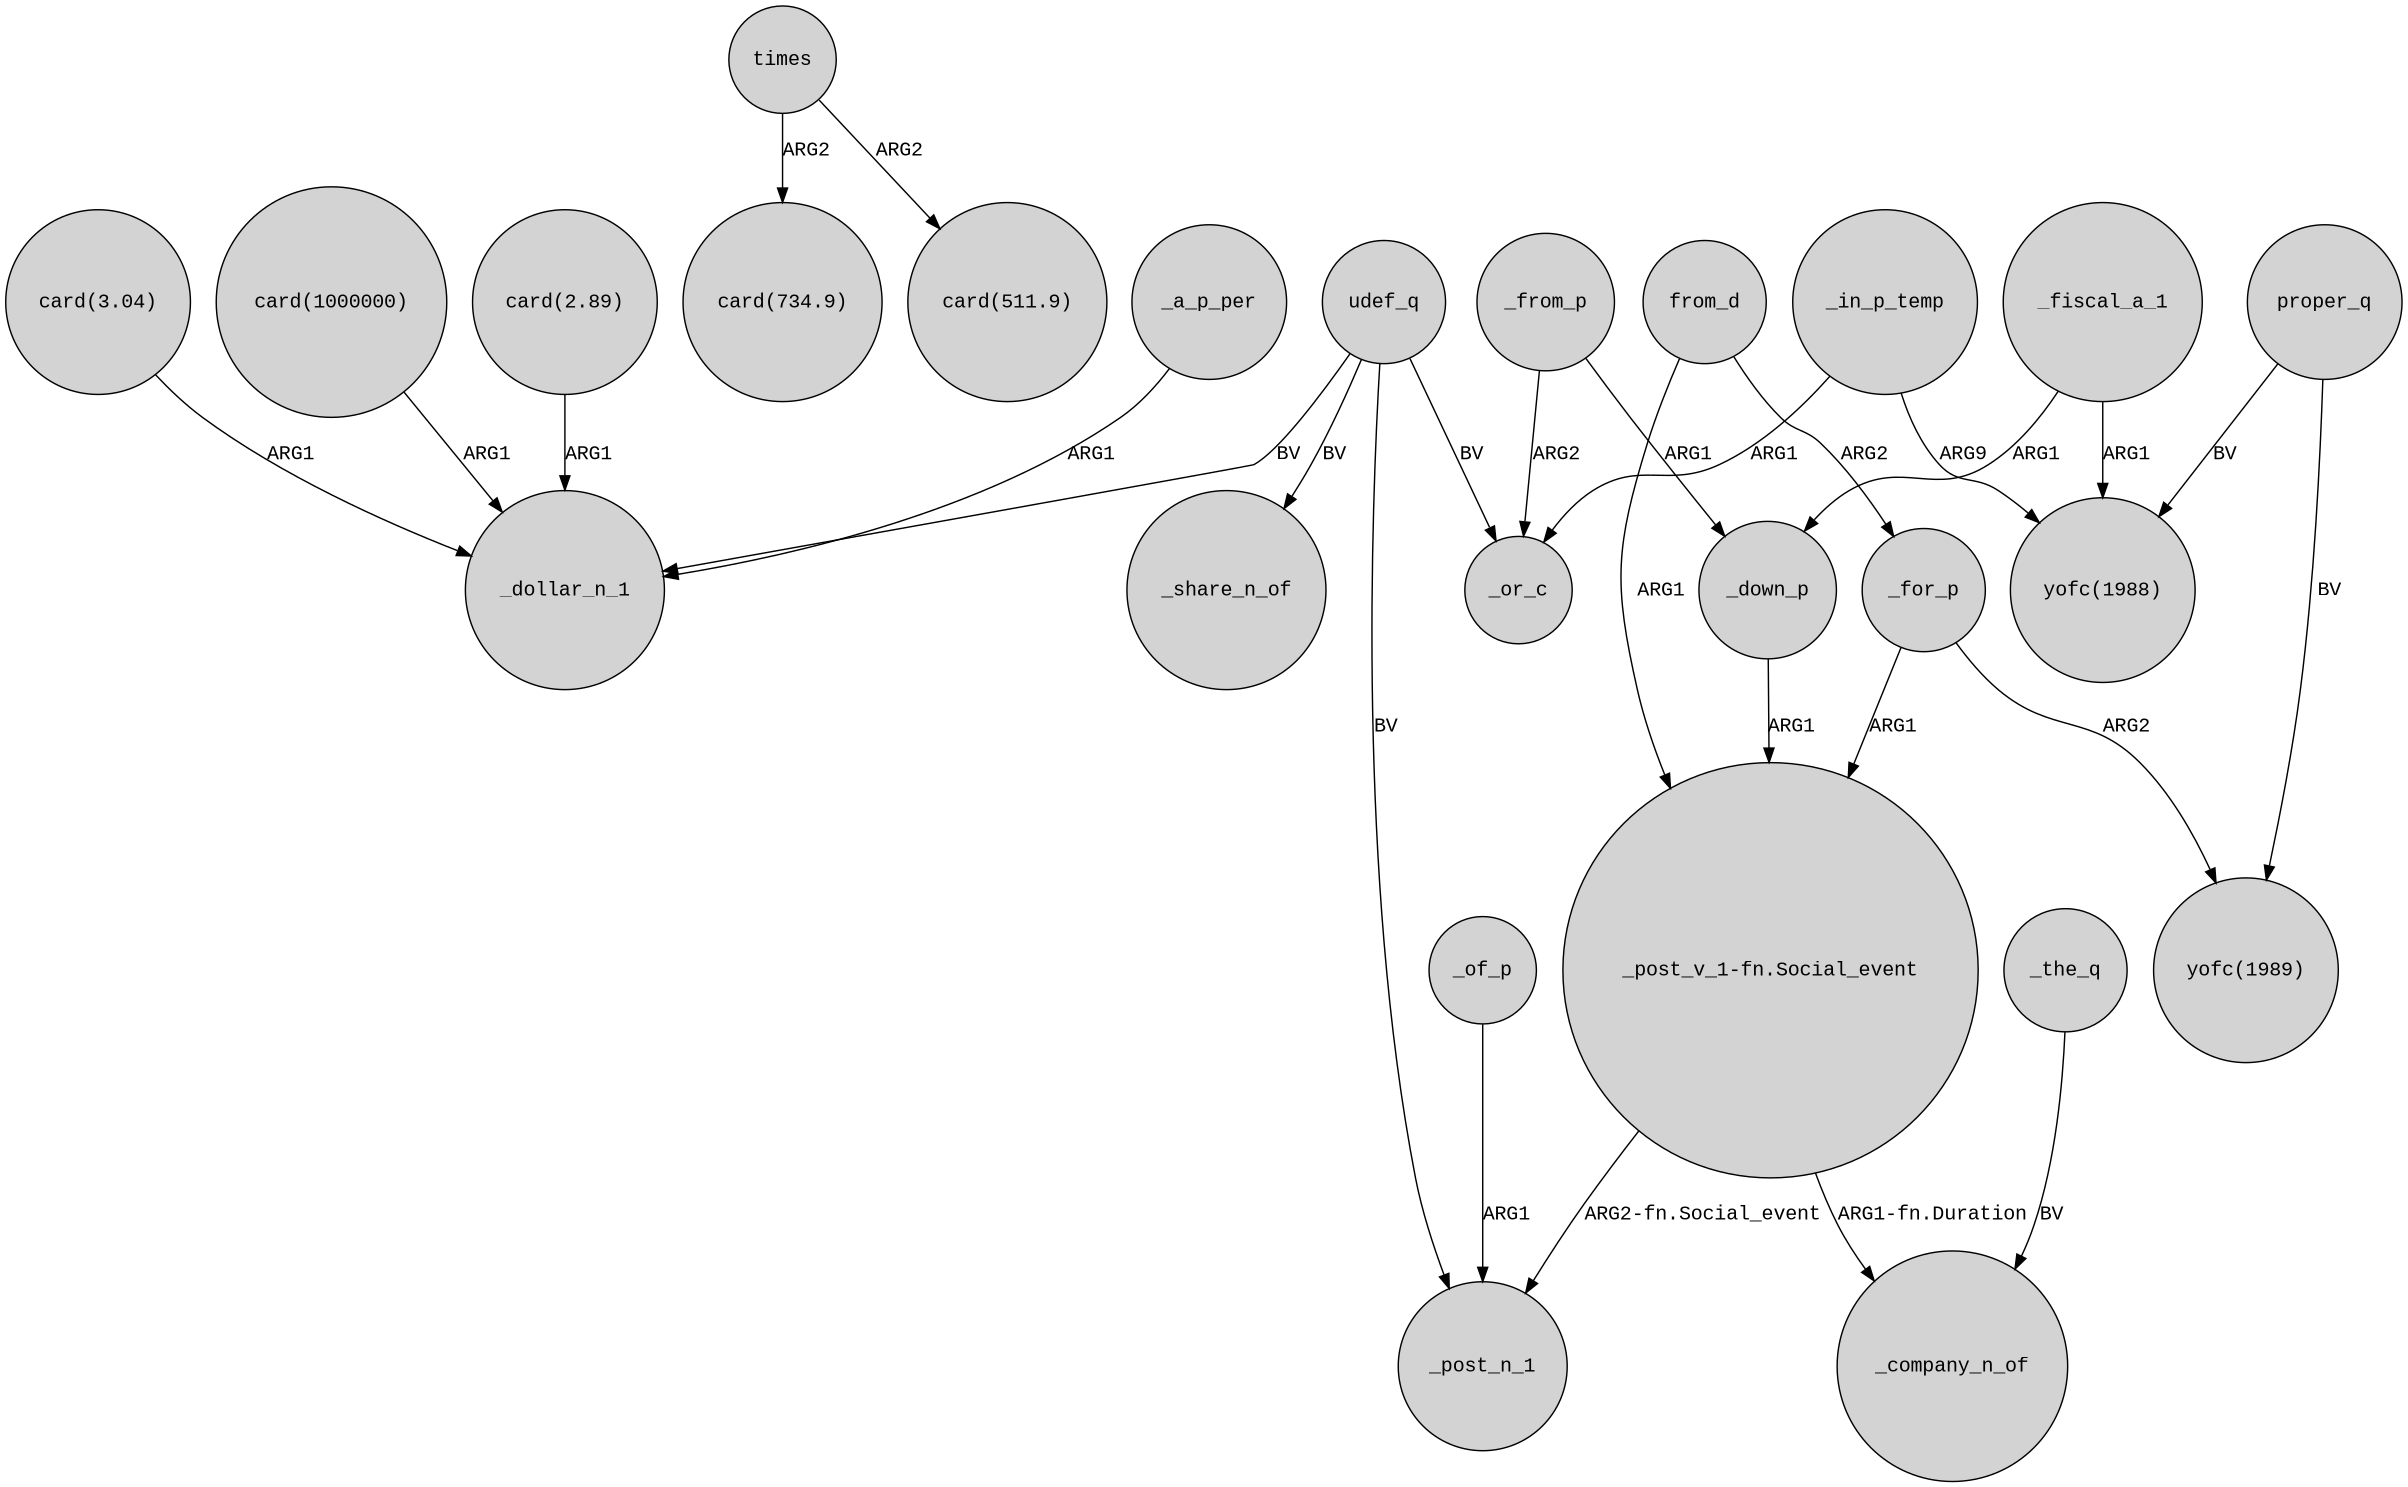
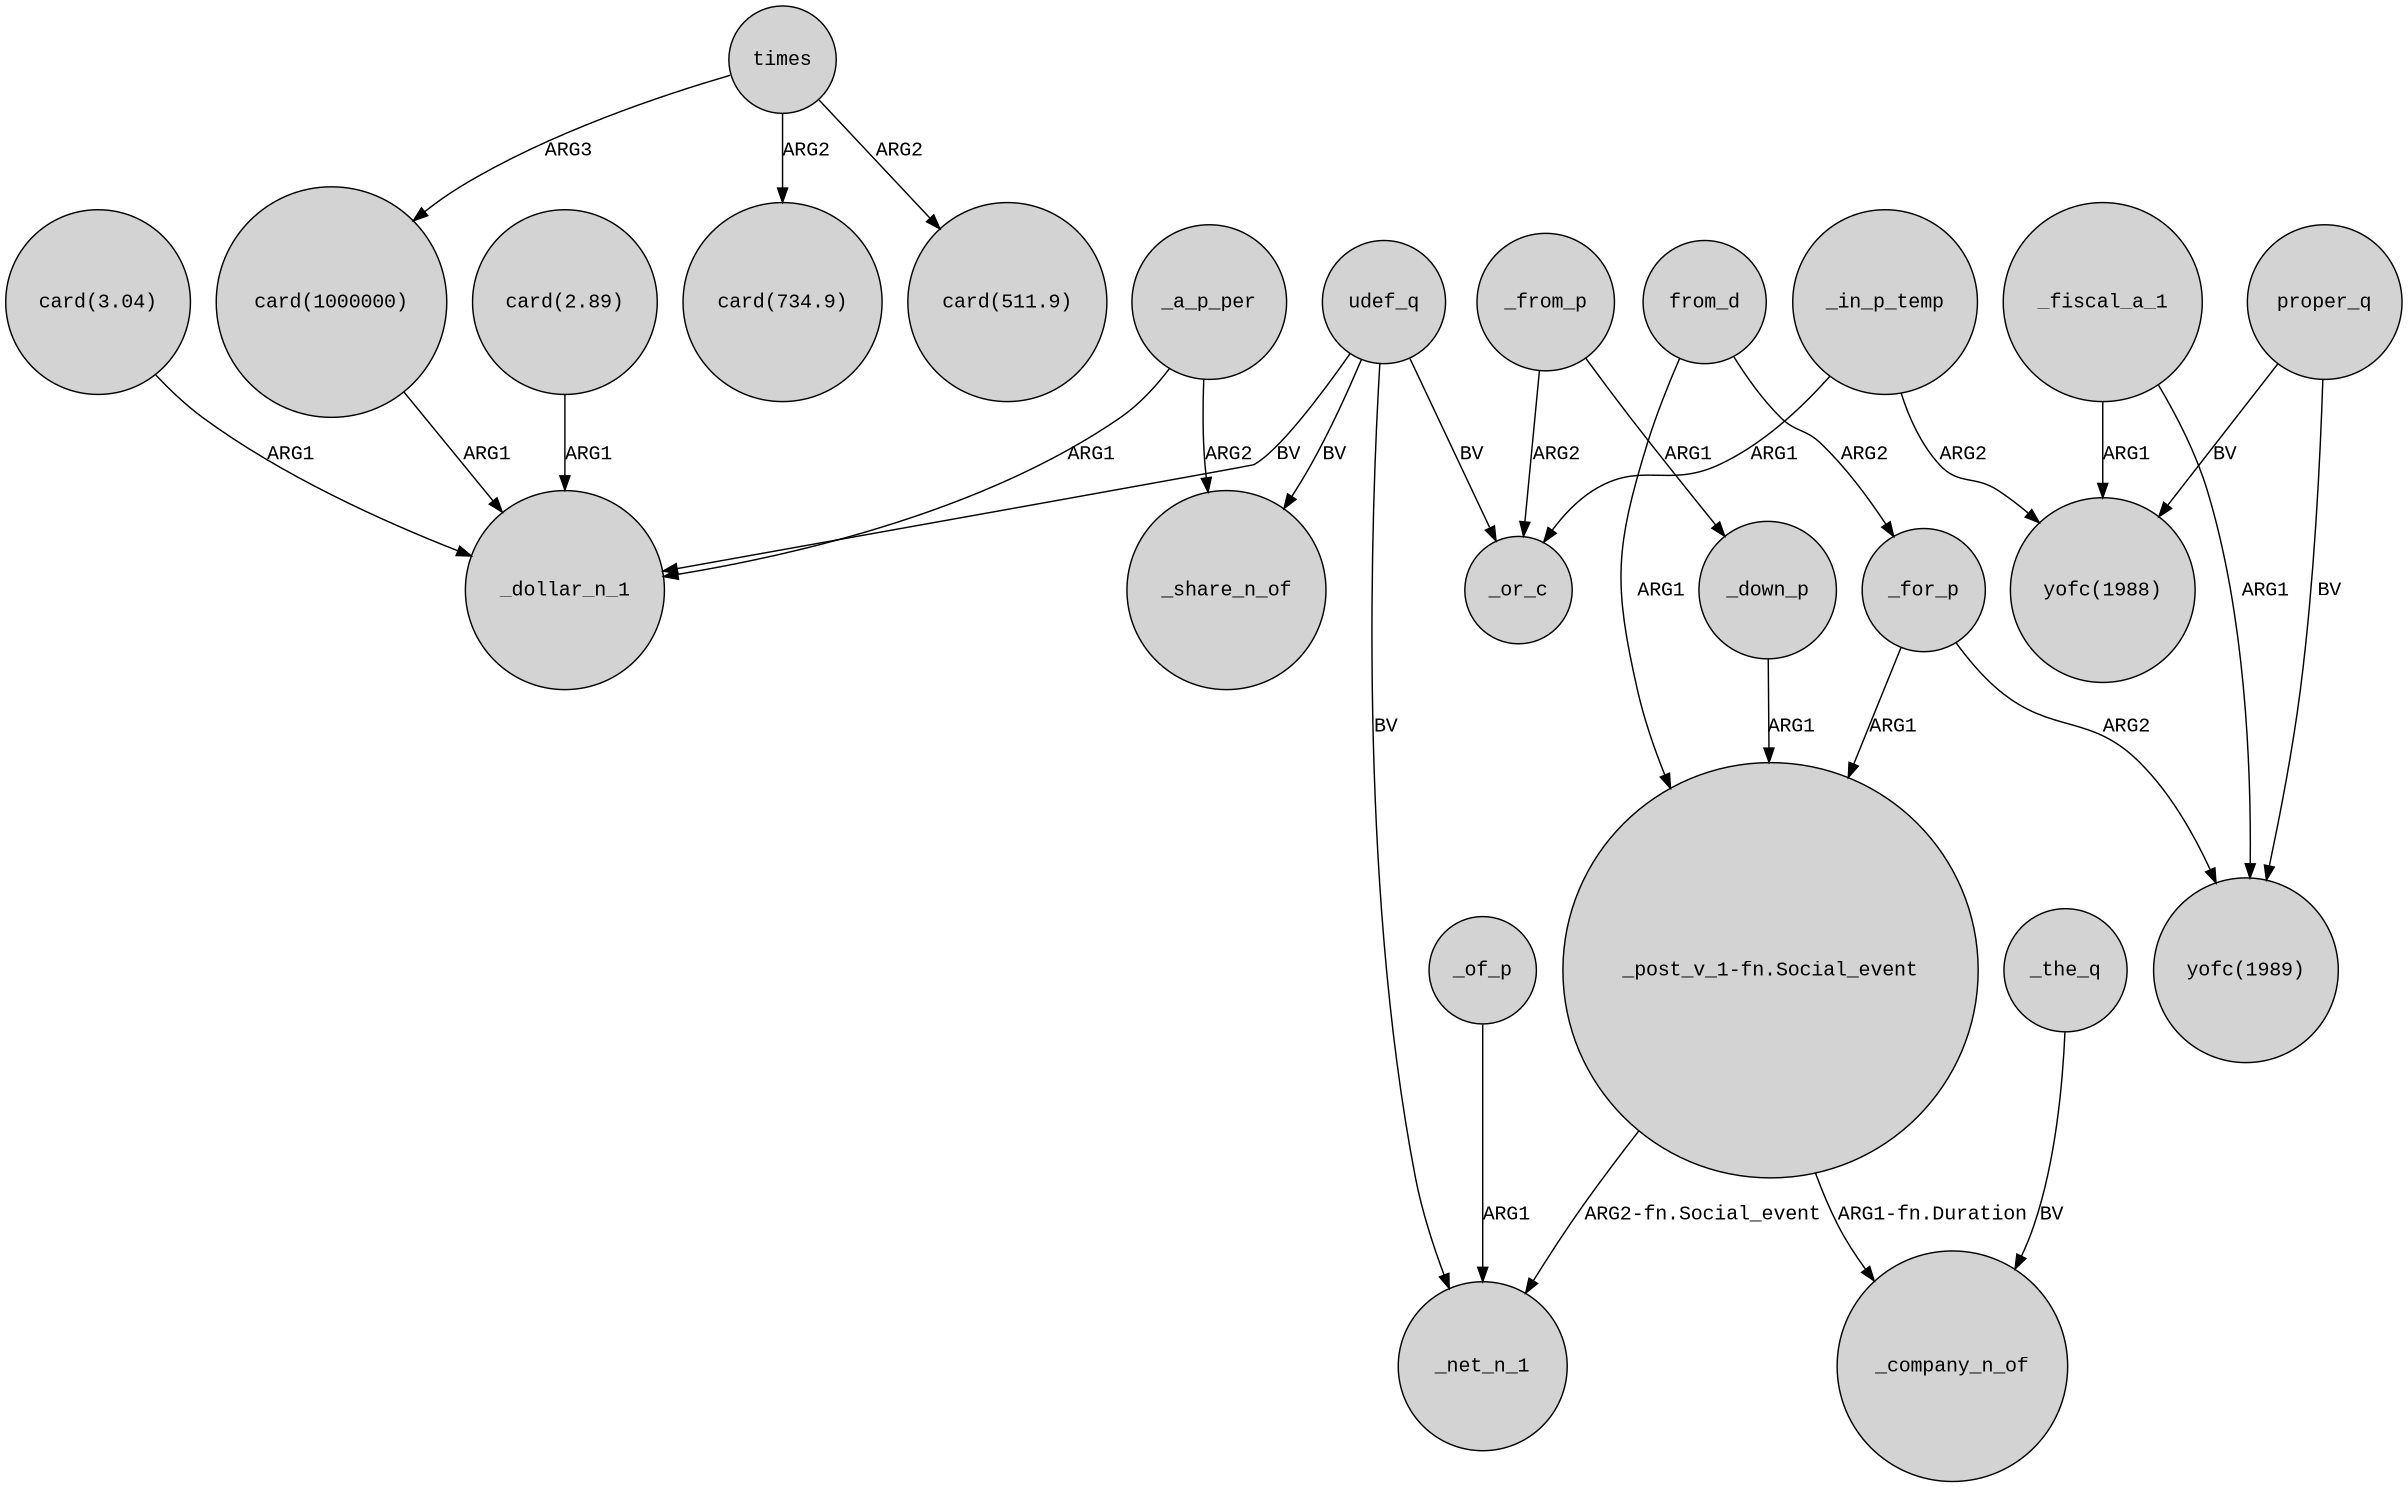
edge "times" -> "card(1000000)": added, label "ARG3"
edge "_a_p_per" -> "_share_n_of": added, label "ARG2"
edge "_in_p_temp" -> "yofc(1988)": label "ARG9" -> "ARG2"
edge "_fiscal_a_1" -> "_down_p": now "_fiscal_a_1" -> "yofc(1989)"
node "_post_n_1": label "_post_n_1" -> "_net_n_1"
